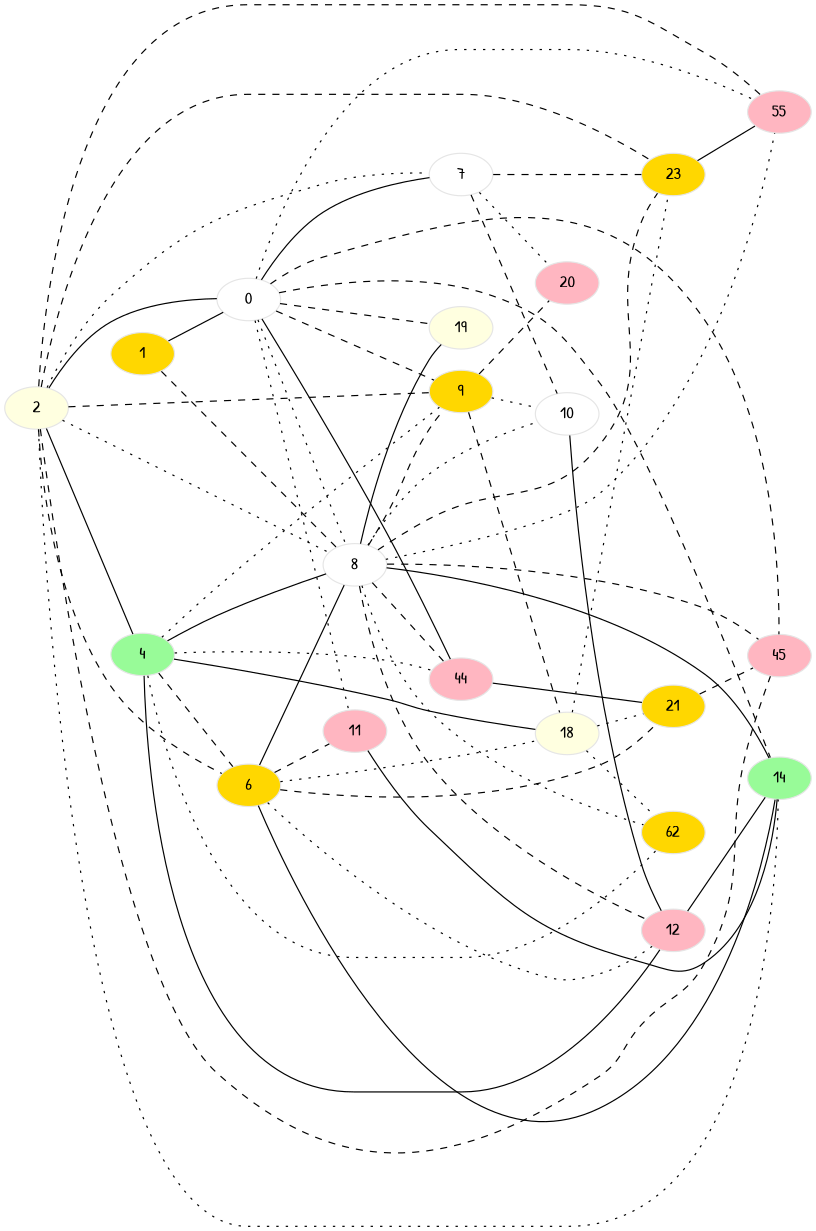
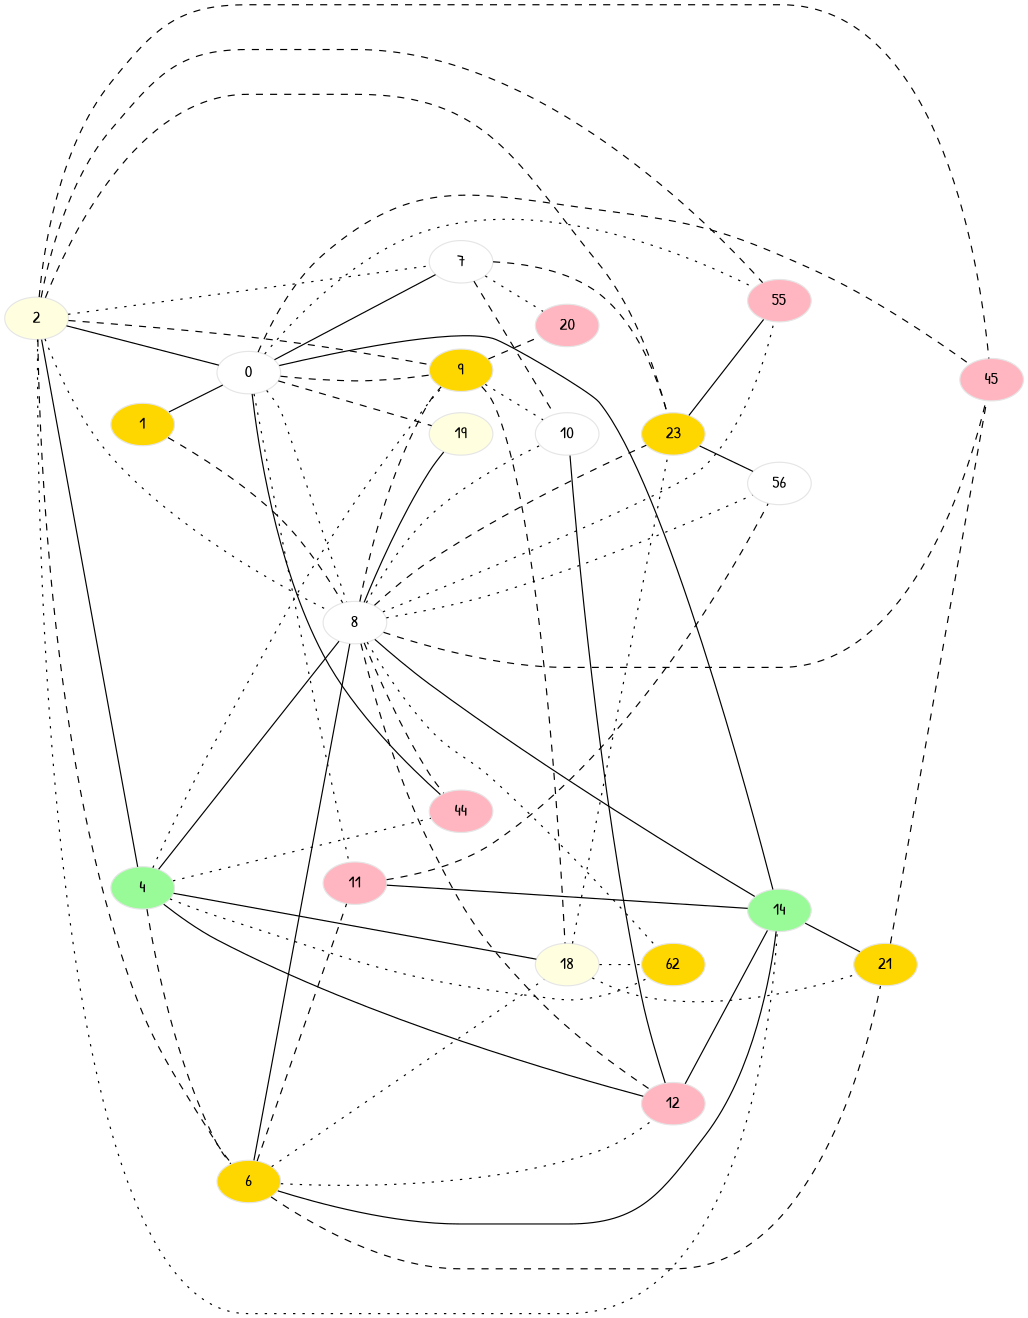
edge "0" -- "14": style dashed -> solid
node "56": added
edge "44" -- "21": now "14" -- "21"
